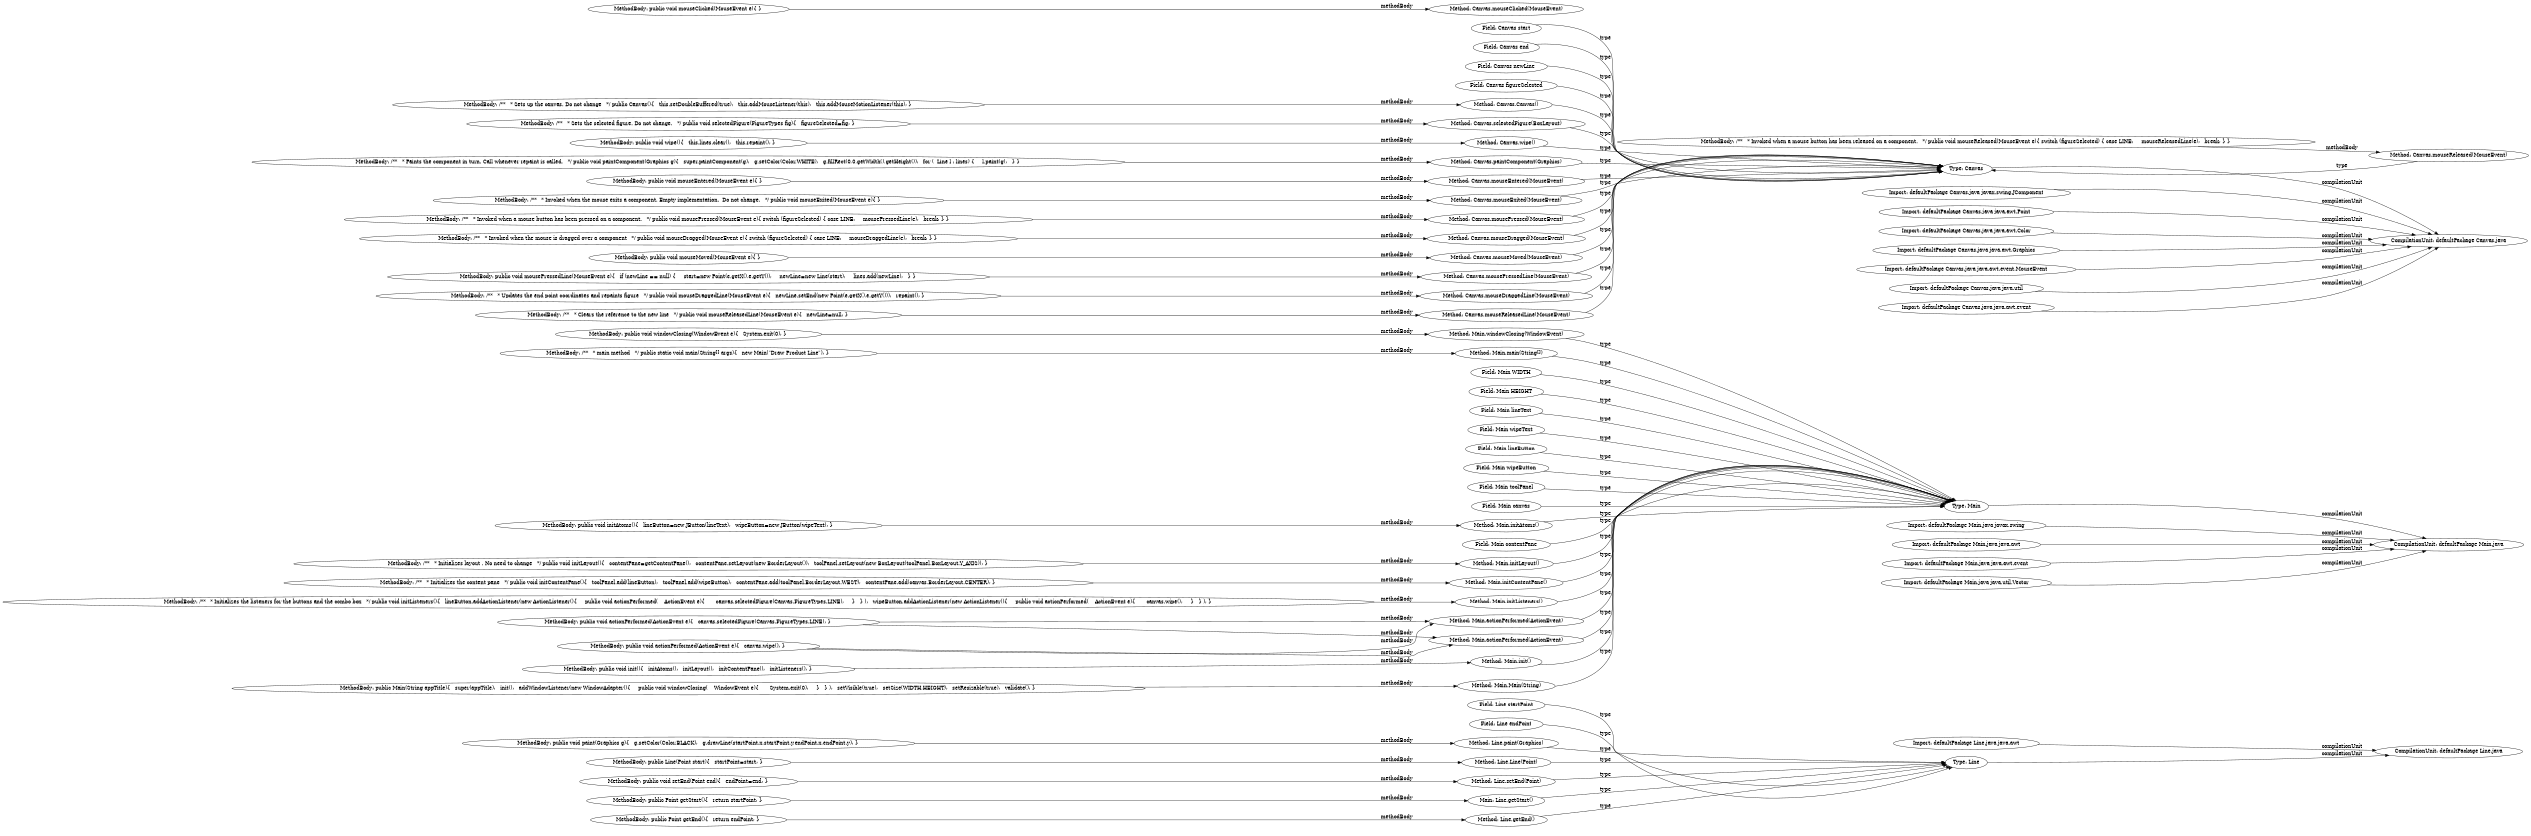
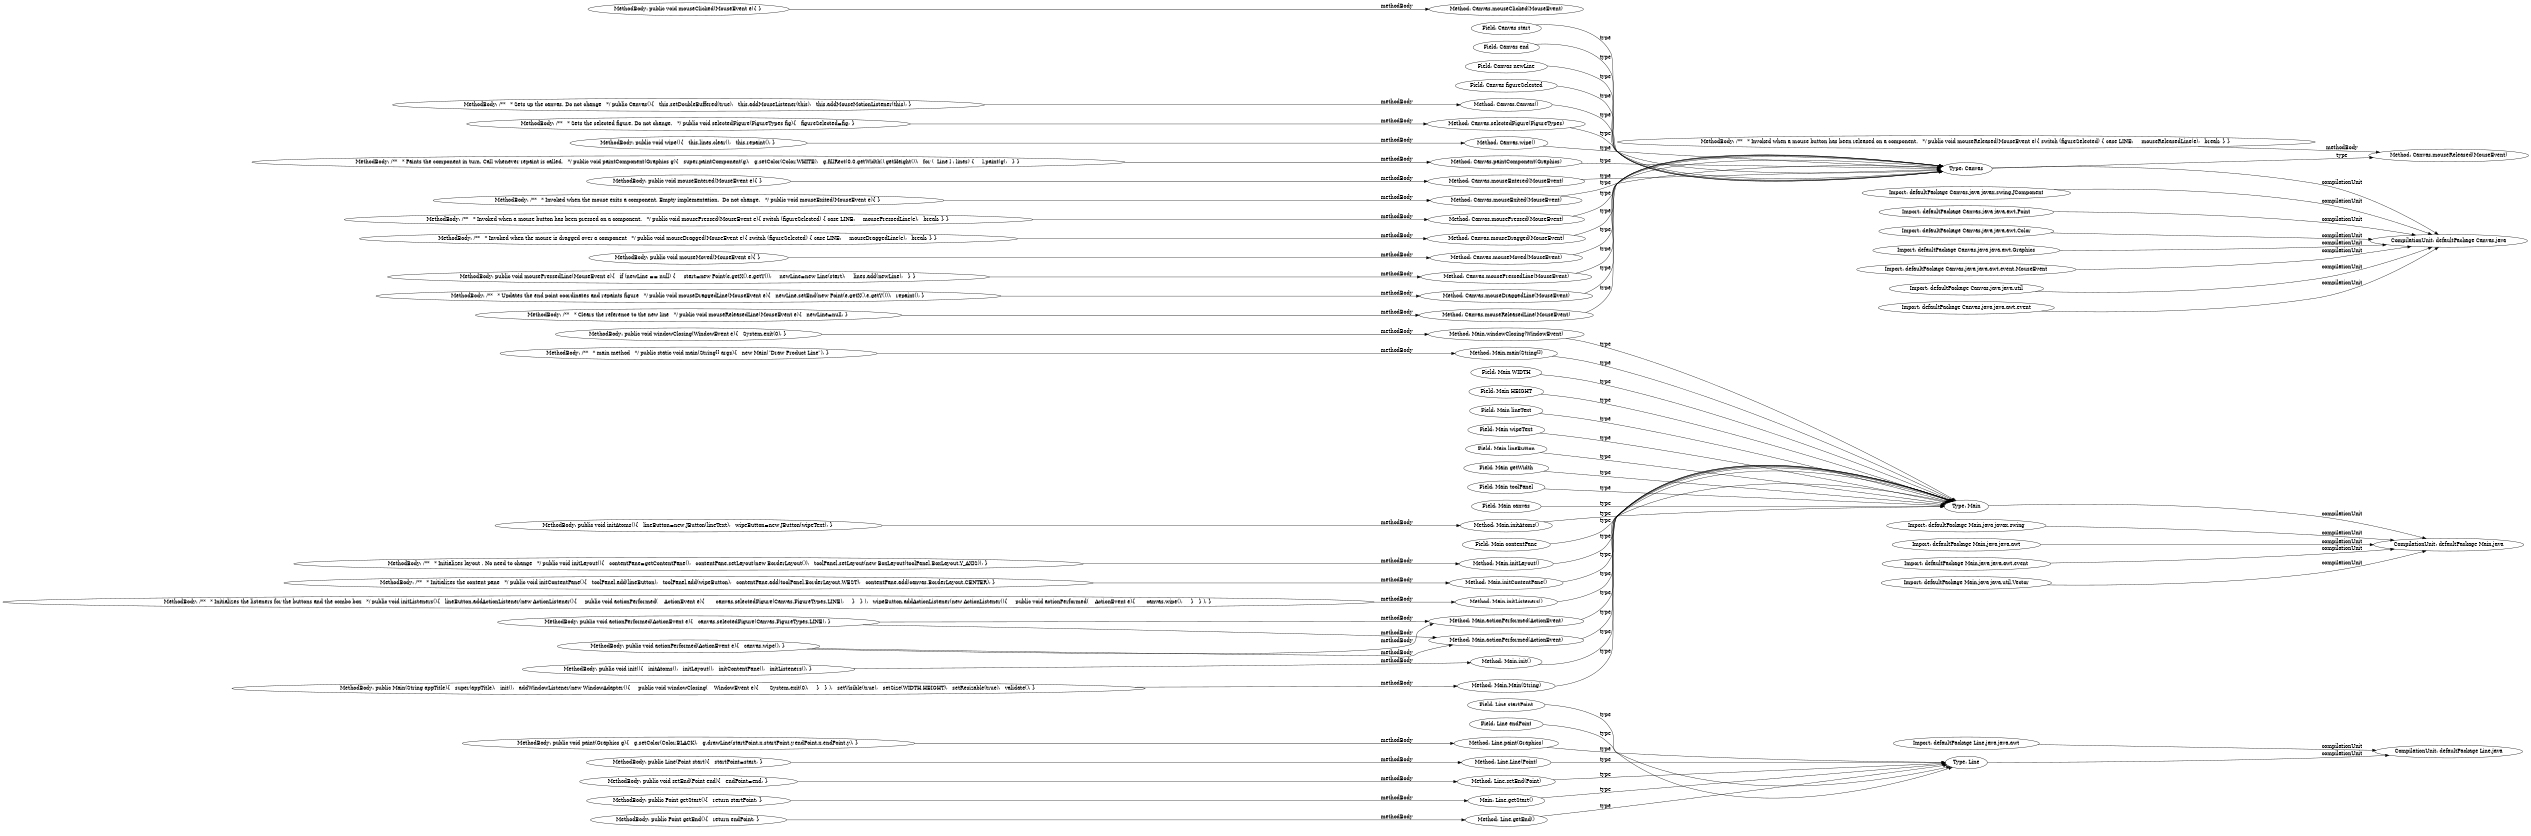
node "Method: Canvas.selectedFigure(BoxLayout)": label "Method: Canvas.selectedFigure(BoxLayout)" -> "Method: Canvas.selectedFigure(FigureTypes)"
edge "Method: Canvas.mouseReleased(MouseEvent)" -> "Type: Canvas": reversed
node "Field: Main wipeButton": label "Field: Main wipeButton" -> "Field: Main getWidth"
